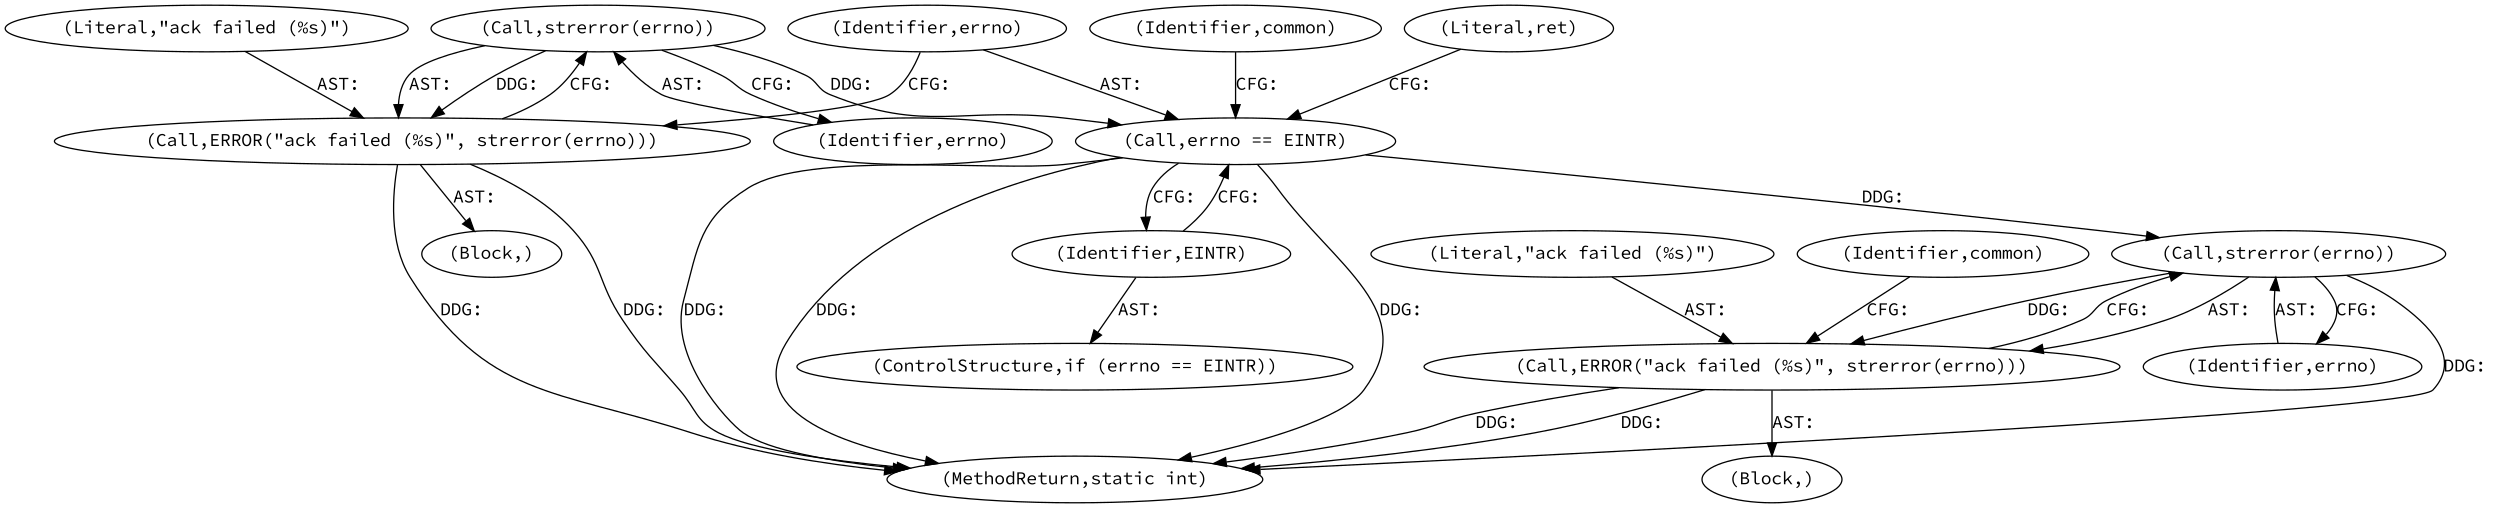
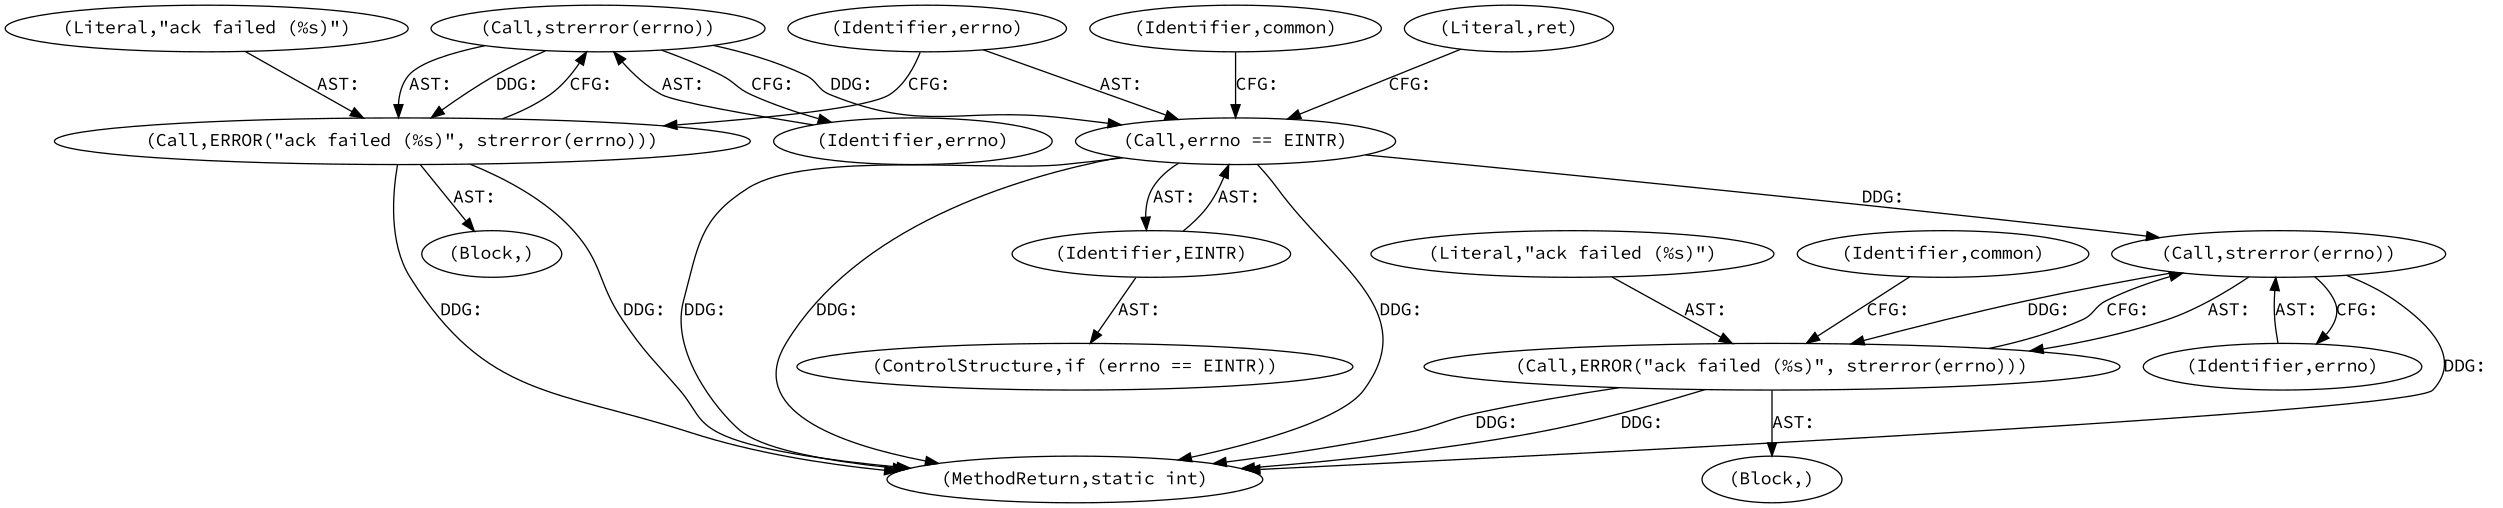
edge "(Call,errno == EINTR)" -> "(Identifier,EINTR)": label "CFG: " -> "AST: "
edge "(Identifier,EINTR)" -> "(Call,errno == EINTR)": label "CFG: " -> "AST: "
